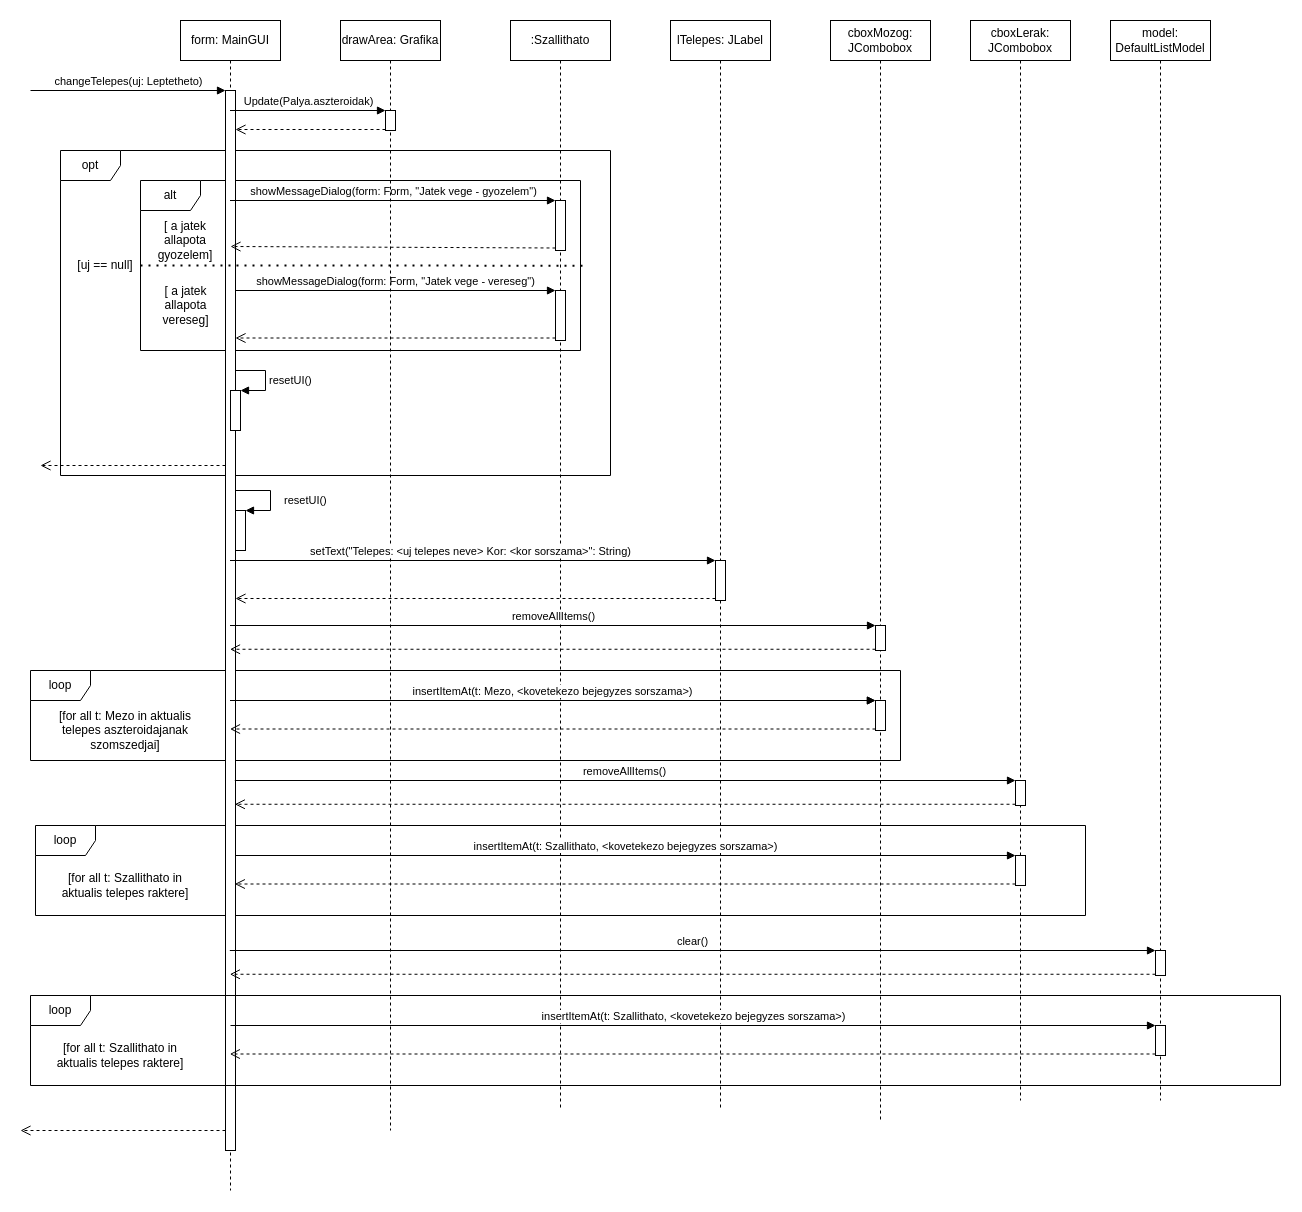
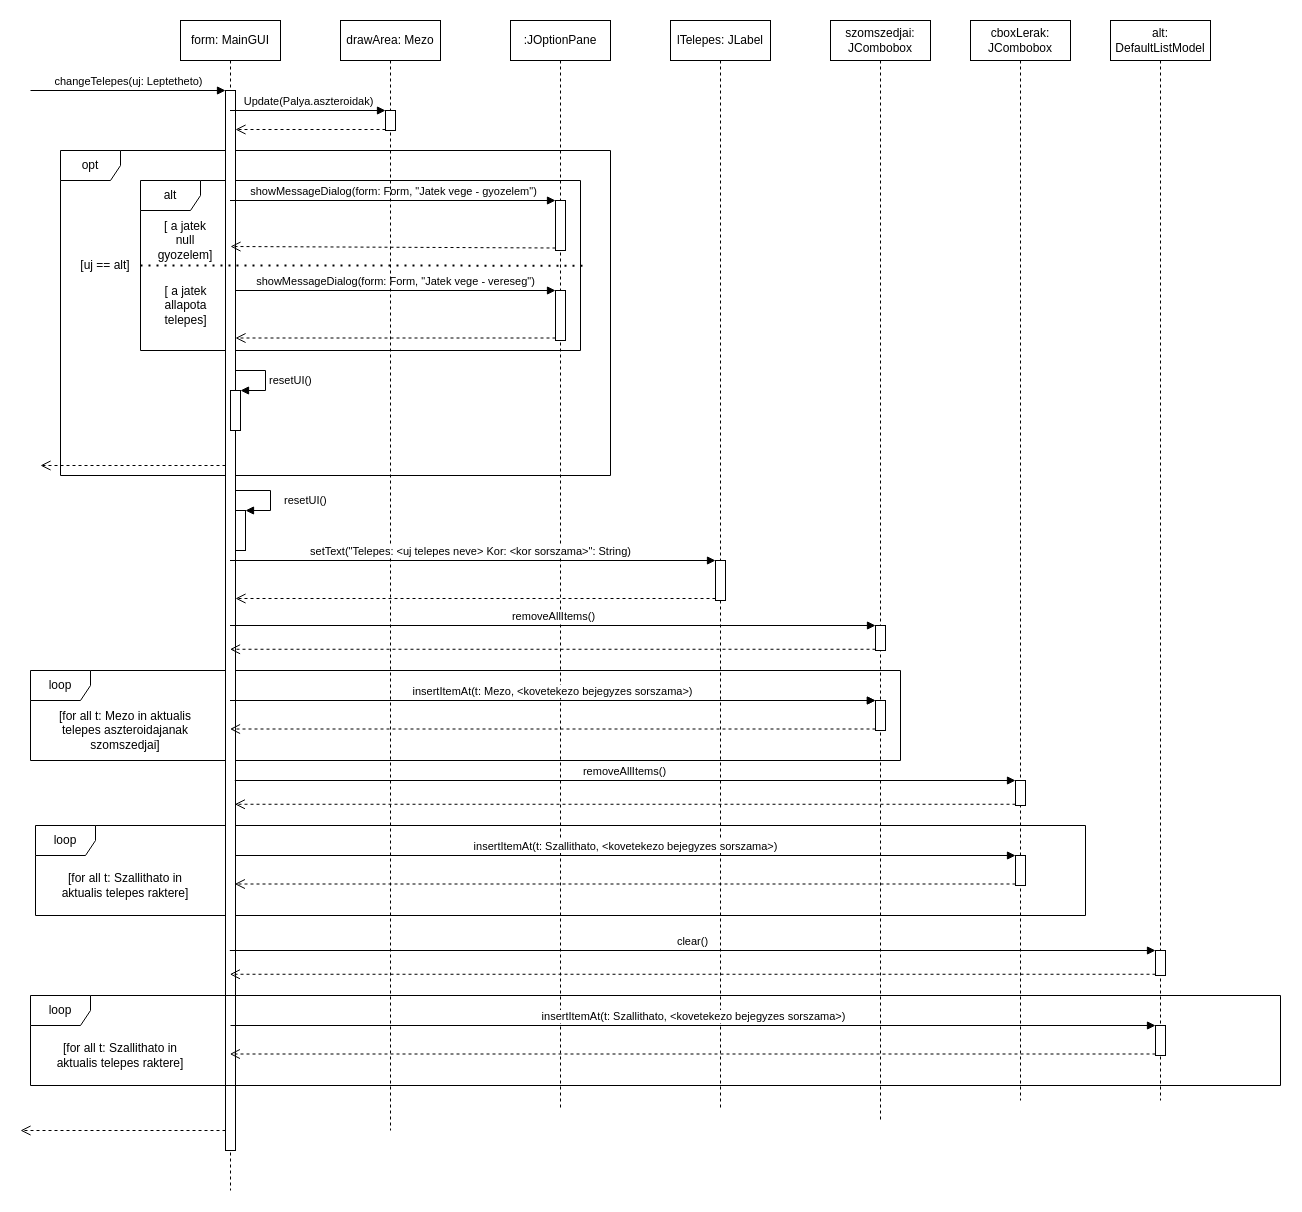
node "drawArea: Grafika": label "drawArea: Grafika" -> "drawArea: Mezo"
node ":Szallithato": label ":Szallithato" -> ":JOptionPane"
node "cboxMozog: JCombobox": label "cboxMozog: JCombobox" -> "szomszedjai: JCombobox"
node "model: DefaultListModel": label "model: DefaultListModel" -> "alt: DefaultListModel"
node "[ a jatek allapota gyozelem]": label "[ a jatek allapota gyozelem]" -> "[ a jatek null gyozelem]"
node "[uj == null]": label "[uj == null]" -> "[uj == alt]"
node "[ a jatek allapota vereseg]": label "[ a jatek allapota vereseg]" -> "[ a jatek allapota telepes]"
